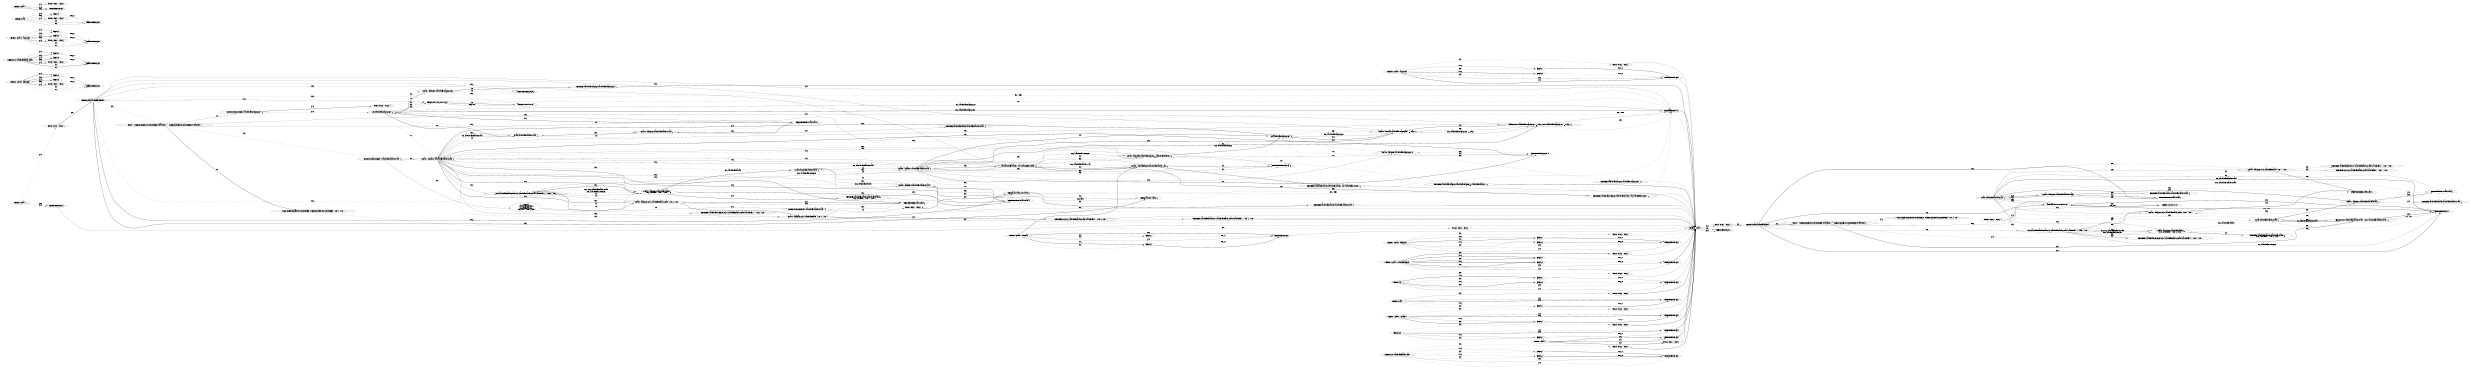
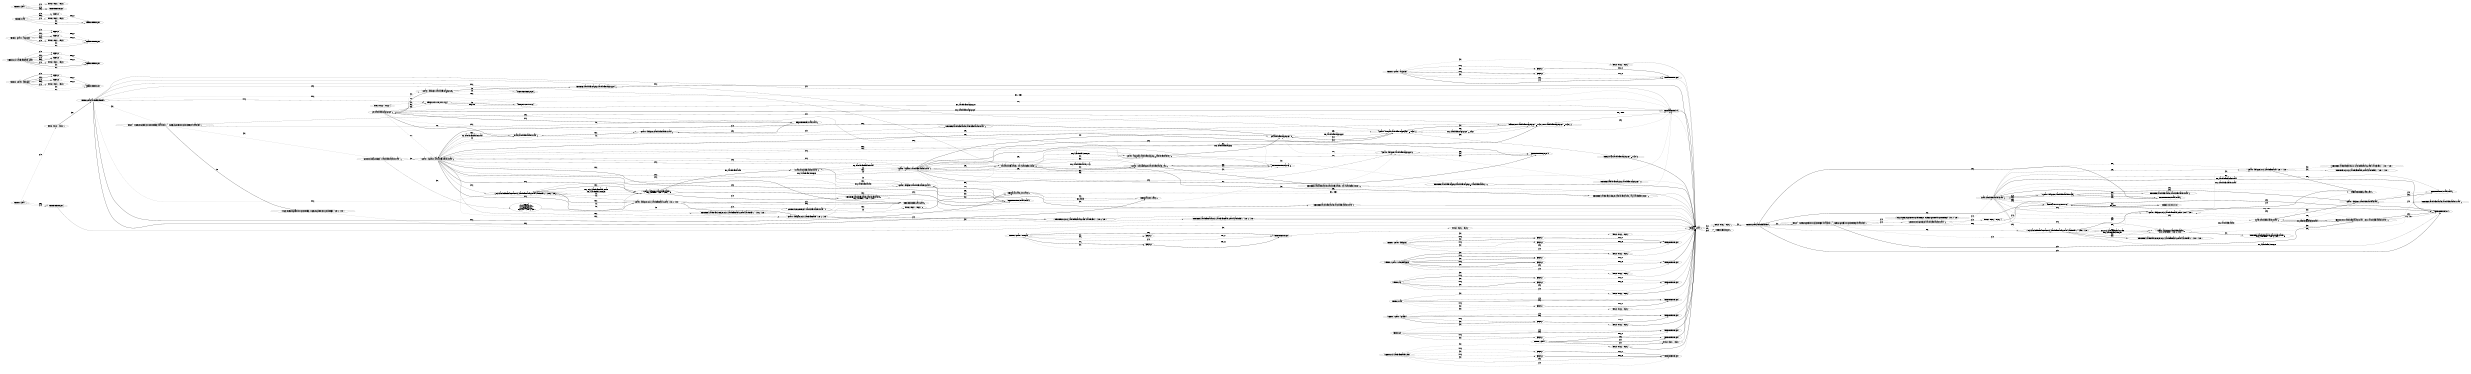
node "(CONTROL_STRUCTURE,IF,if (shared_buffer_mapping_.get()))": removed
node "(LITERAL,nullptr,shared_buffer_mapping_.get() != nullptr)": added
edge "(LITERAL,false,return false;)" -> "(RETURN,return false;,return false;)": label "DDG: false" -> "DDG: handle"
edge "(METHOD,<operator>.notEquals)" -> "(<operator>.indirectFieldAccess,shared_buffer_handle_->Map)": now "(FIELD_IDENTIFIER,Map,Map)" -> "(<operator>.indirectFieldAccess,shared_buffer_handle_->Map)"
node "(CONTROL_STRUCTURE,IF,if (shared_buffer_handle_.is_valid()))": added
